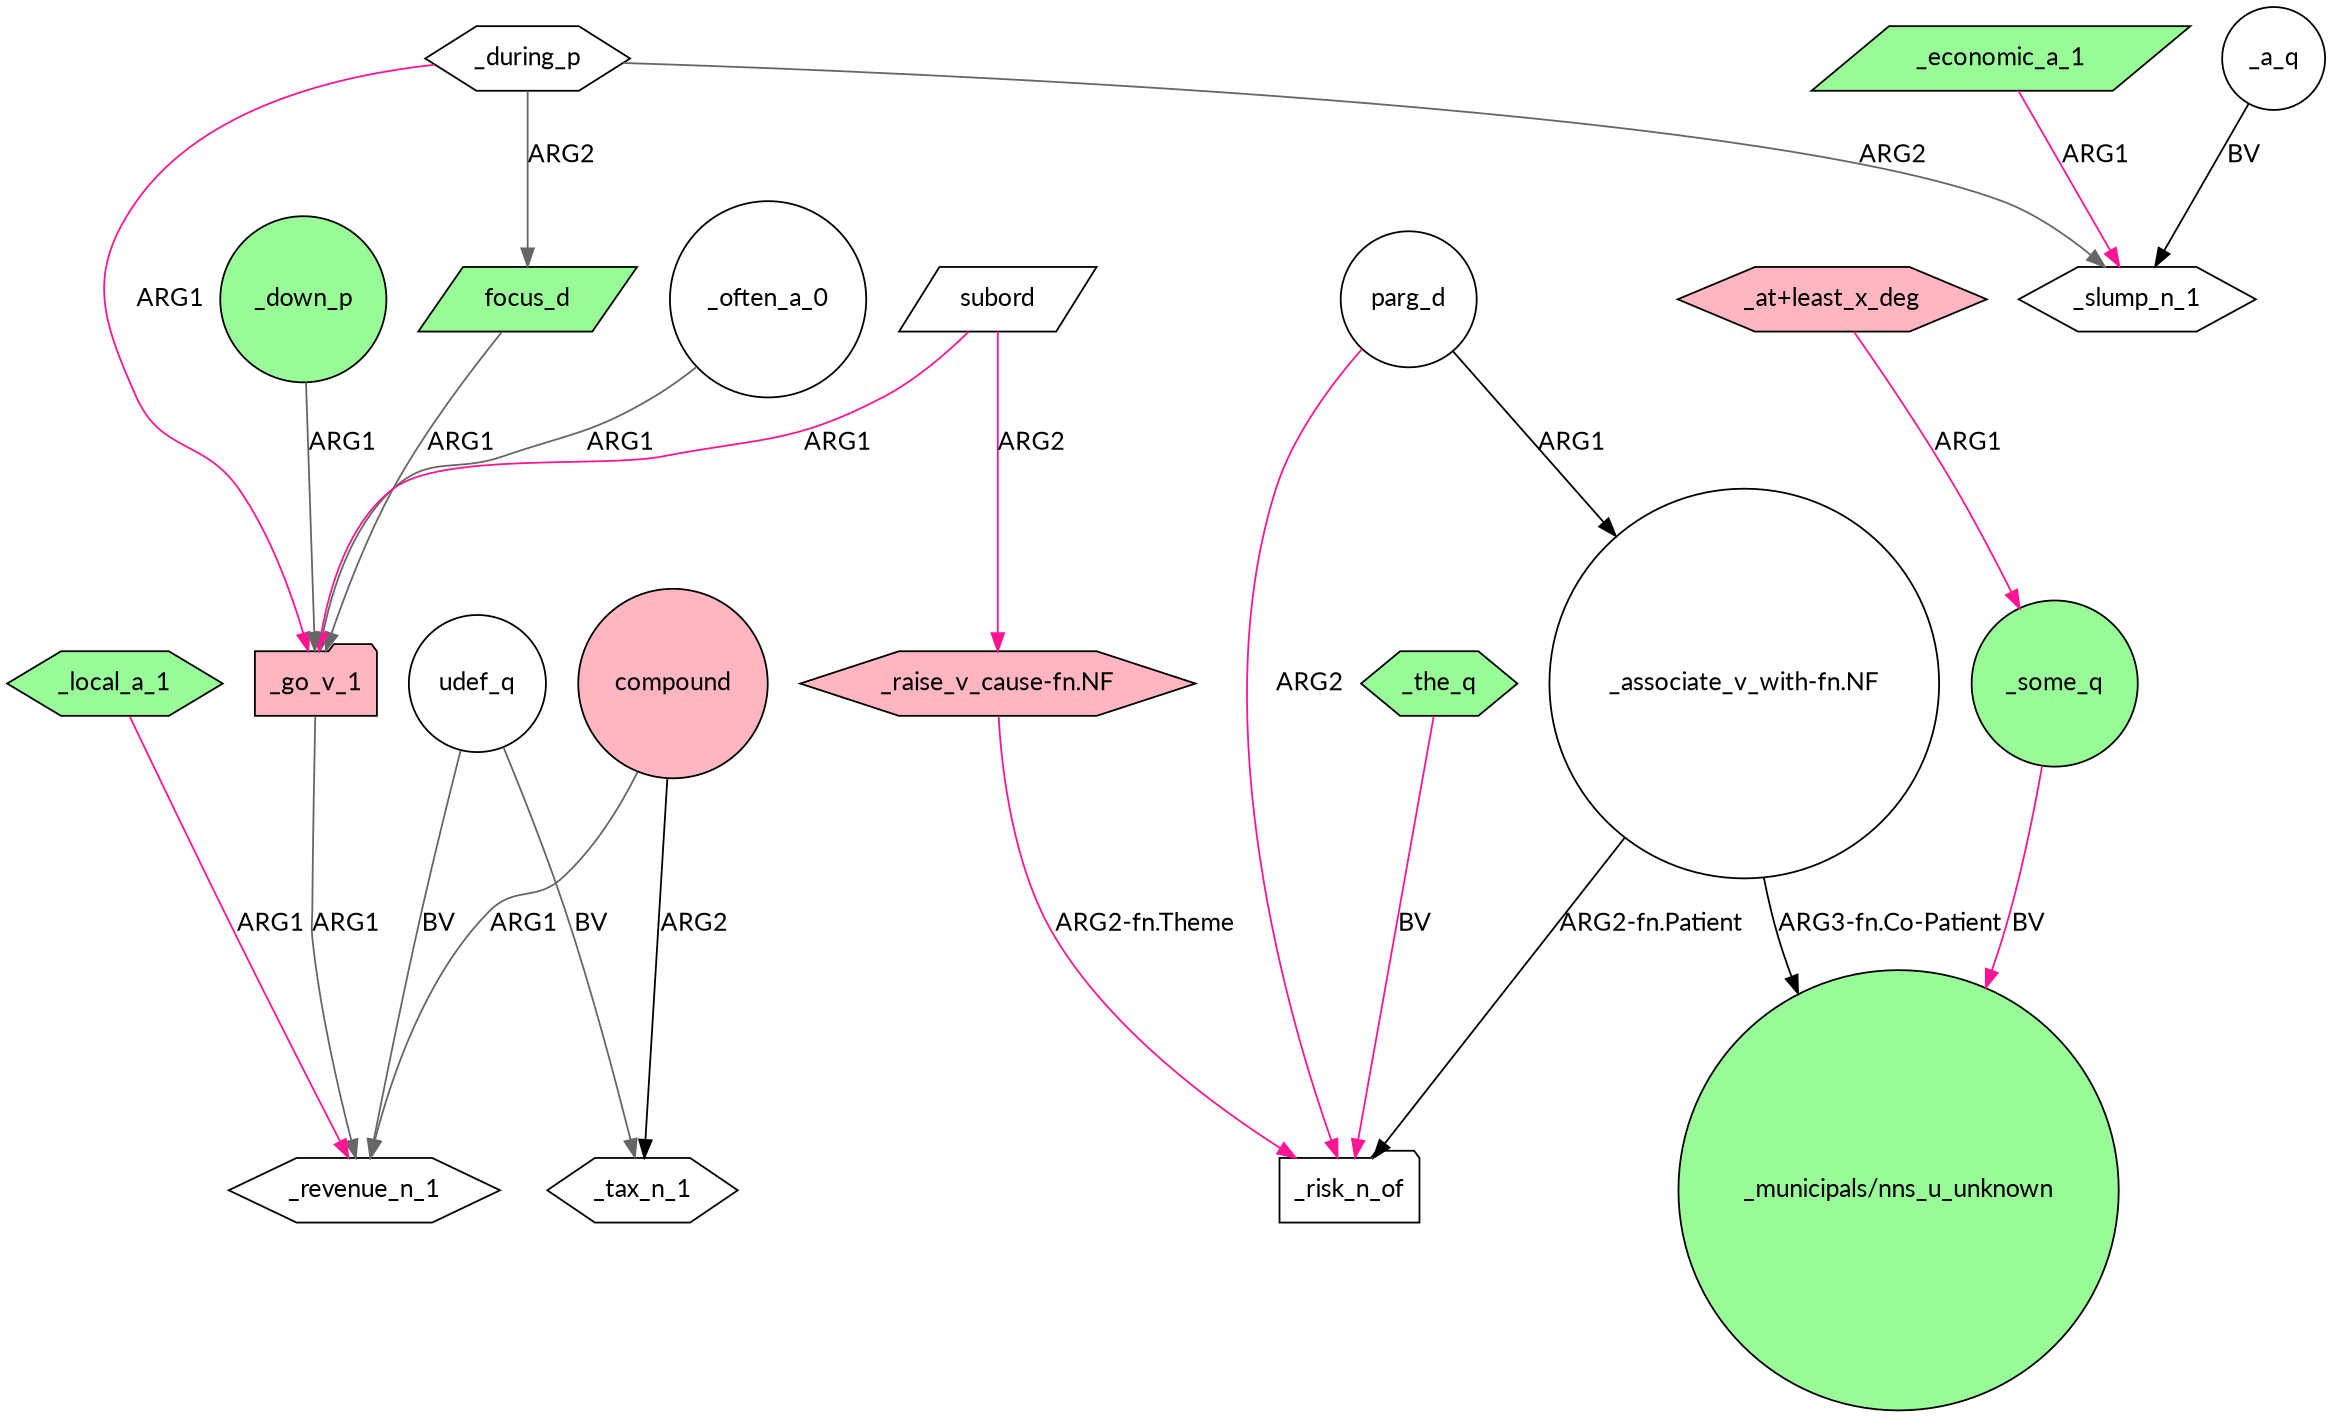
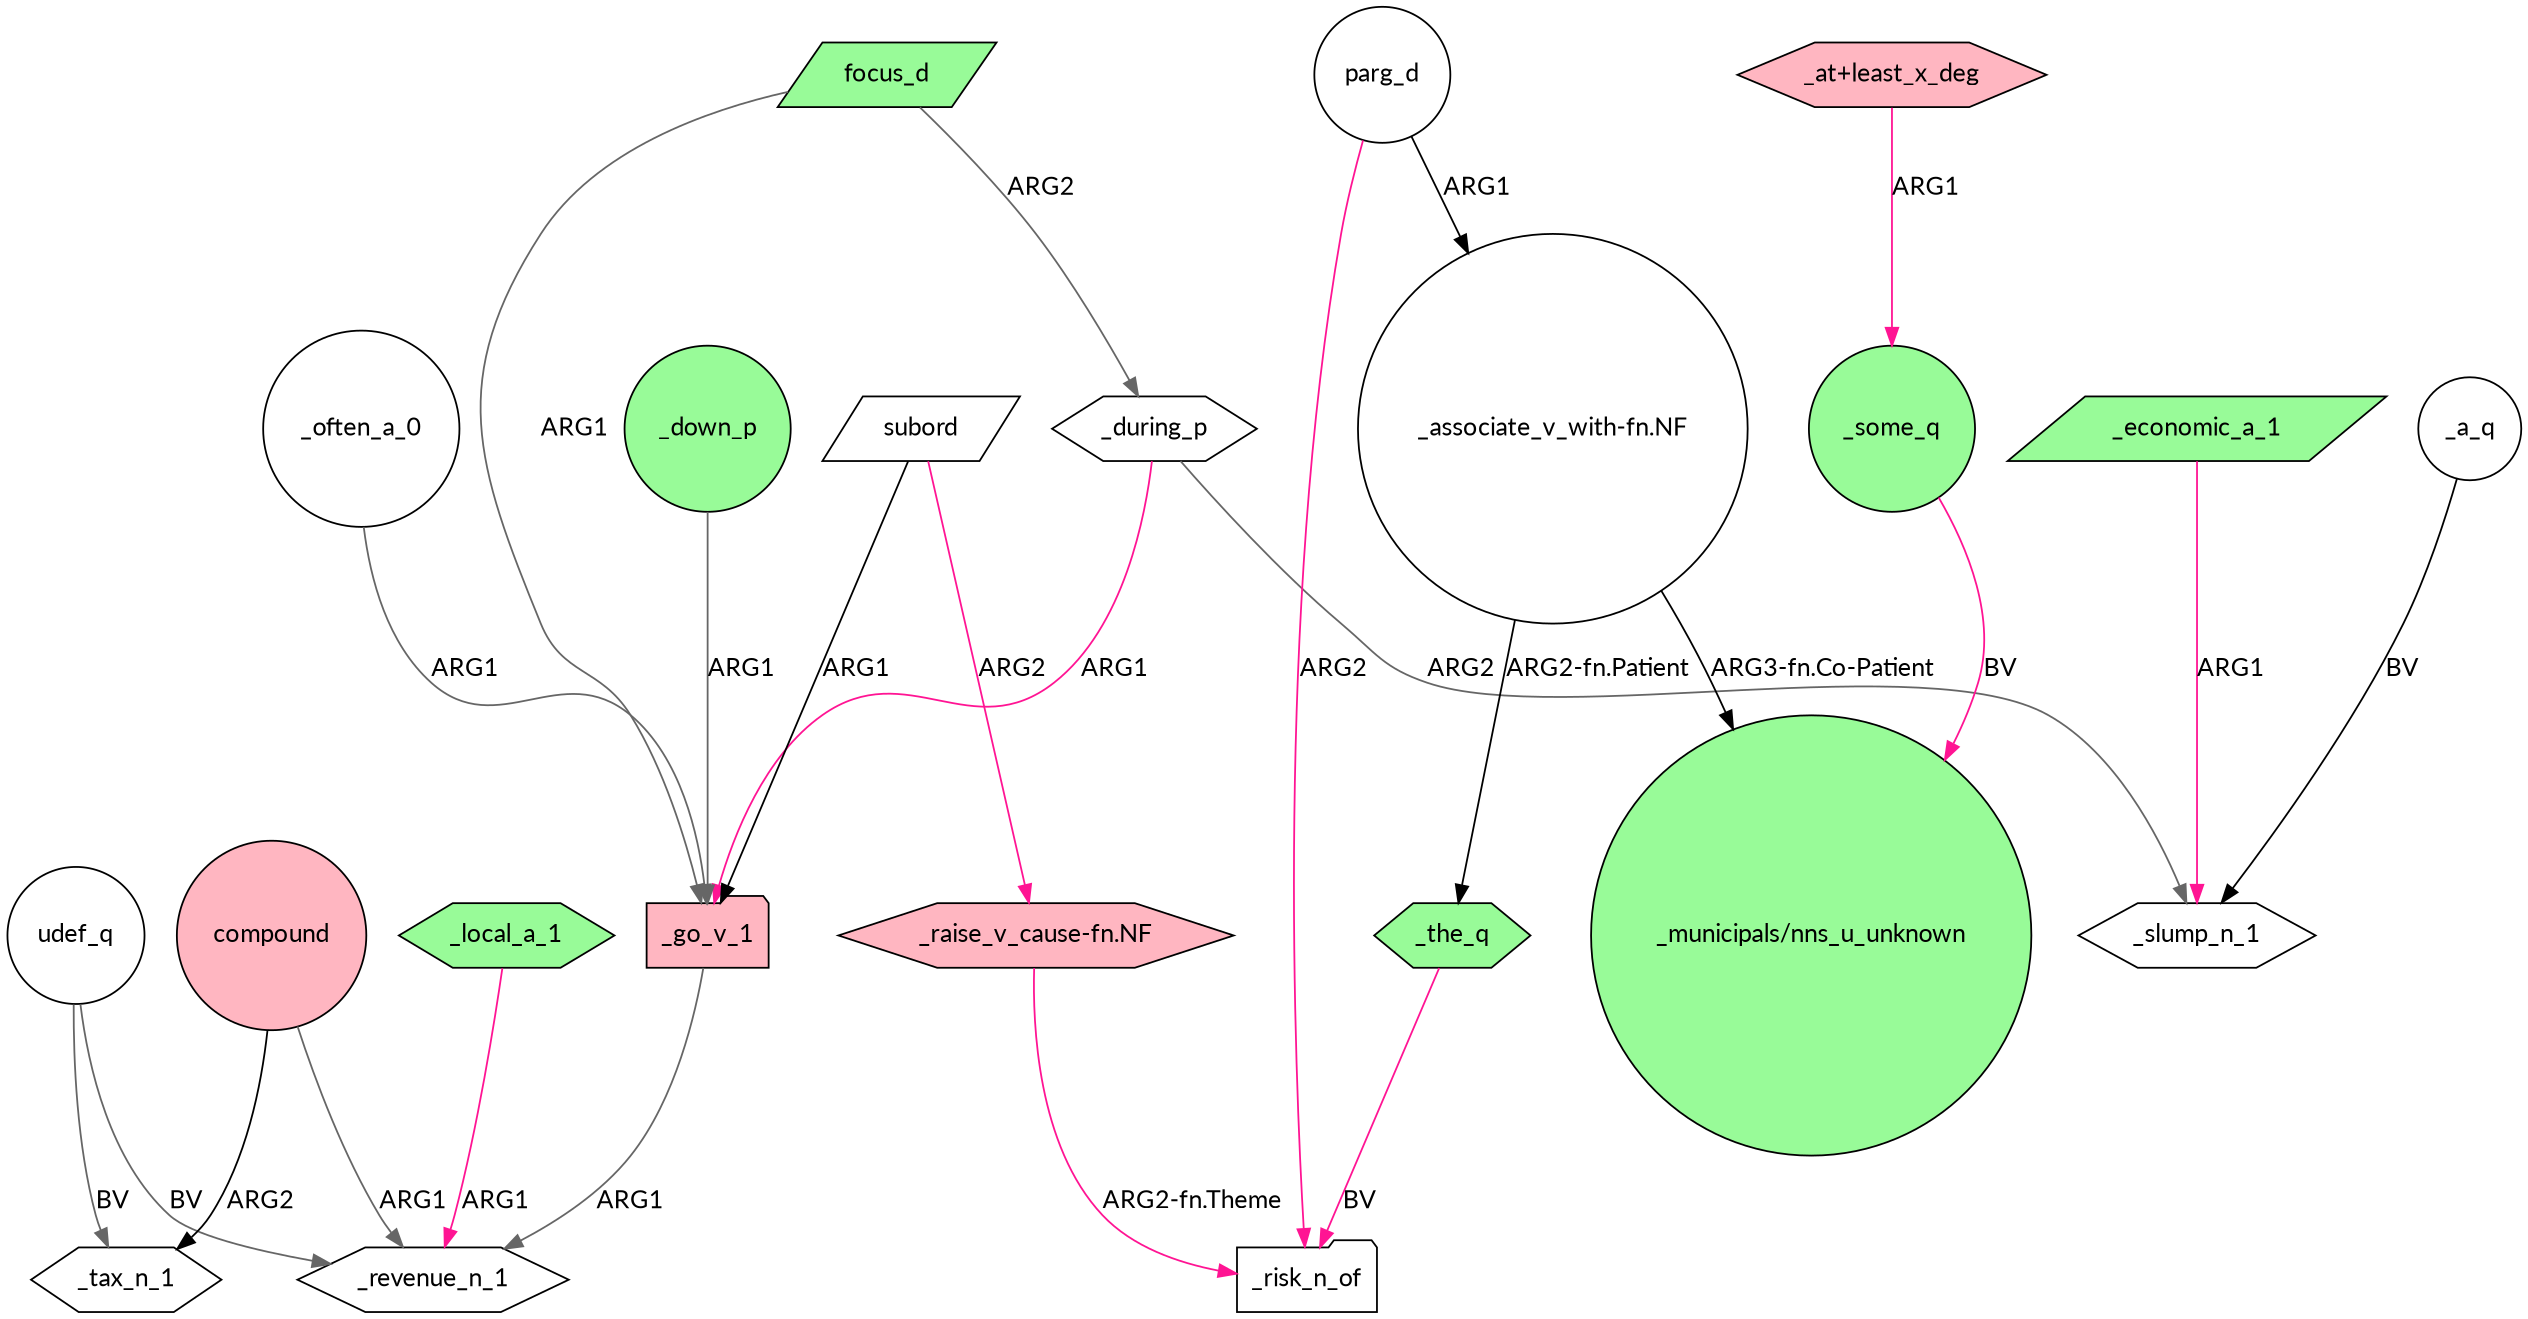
edge "_during_p" -> "focus_d": reversed
edge "subord" -> "_go_v_1": color deeppink -> black
edge "_associate_v_with-fn.NF" -> "_risk_n_of": now "_associate_v_with-fn.NF" -> "_the_q"
